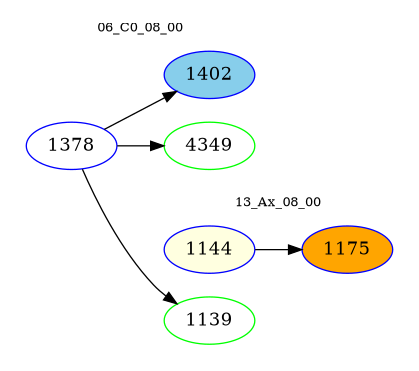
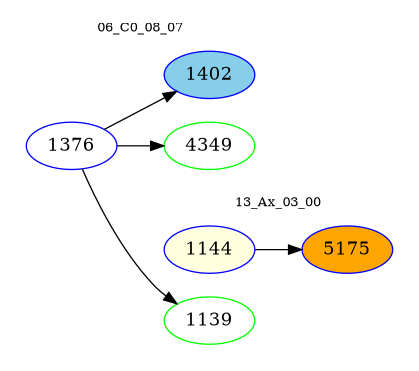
cluster "06_C0_08_00": label "06_C0_08_00" -> "06_C0_08_07"
node "1378": label "1378" -> "1376"
cluster "13_Ax_08_00": label "13_Ax_08_00" -> "13_Ax_03_00"
node "1175": label "1175" -> "5175"
